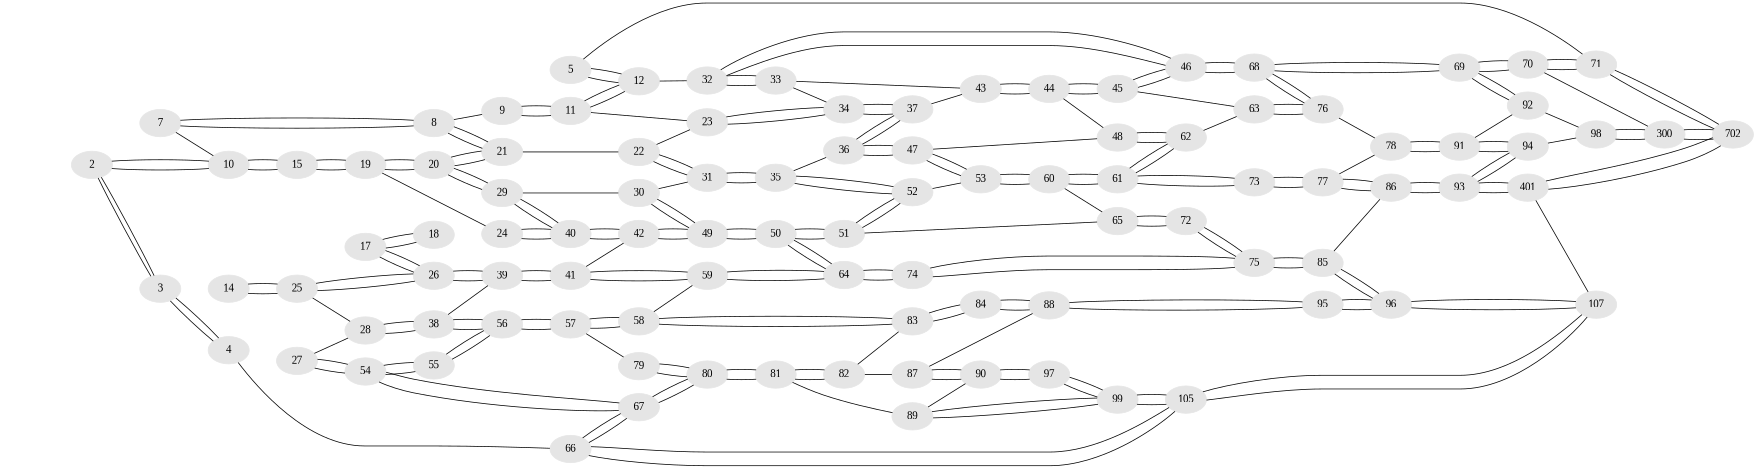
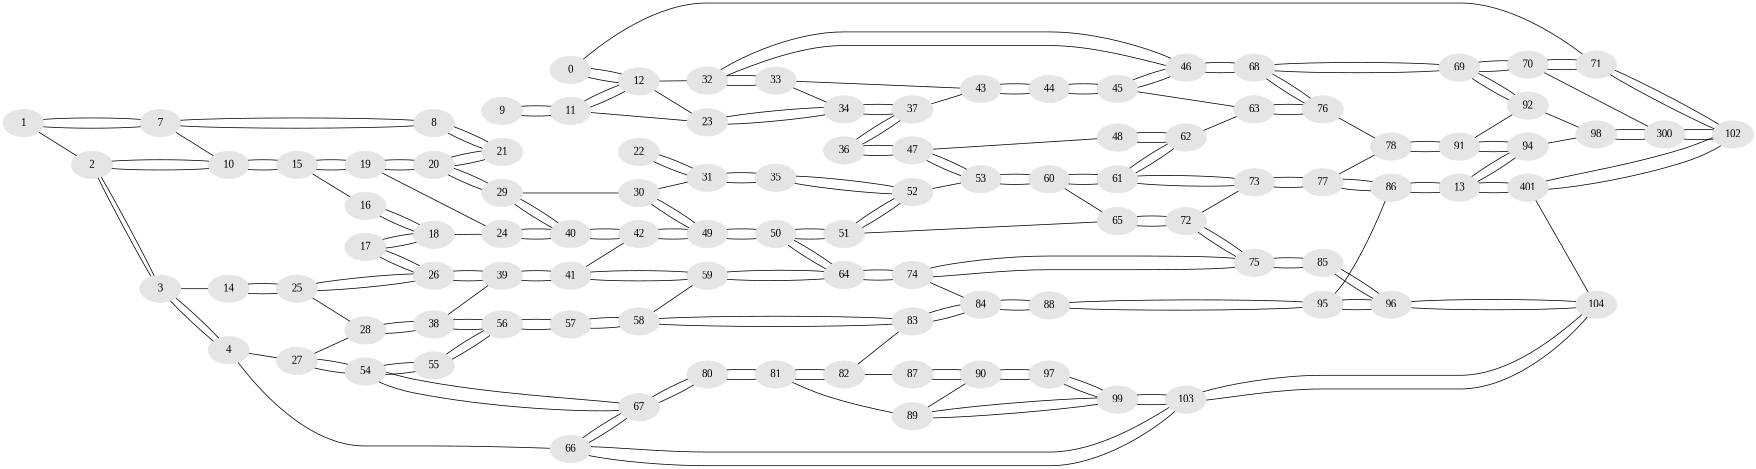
node "5": label "5" -> "0"
edge "44" -- "48": removed
edge "9" -- "8": removed
node "1": added
node "702": label "702" -> "102"
edge "23" -- "22": now "23" -- "12"
edge "21" -- "22": removed
edge "36" -- "35": removed
node "93": label "93" -> "13"
edge "73" -- "72": added
node "16": added
edge "86" -- "85": now "86" -- "95"
edge "24" -- "18": added
edge "3" -- "14": added
edge "74" -- "84": added
node "107": label "107" -> "104"
edge "88" -- "87": removed
edge "4" -- "27": added
node "79": removed
node "105": label "105" -> "103"
